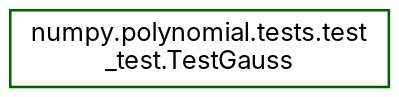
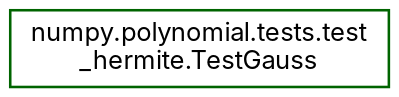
node "numpy.polynomial.tests.test _test.TestGauss": label "numpy.polynomial.tests.test _test.TestGauss" -> "numpy.polynomial.tests.test _hermite.TestGauss"
